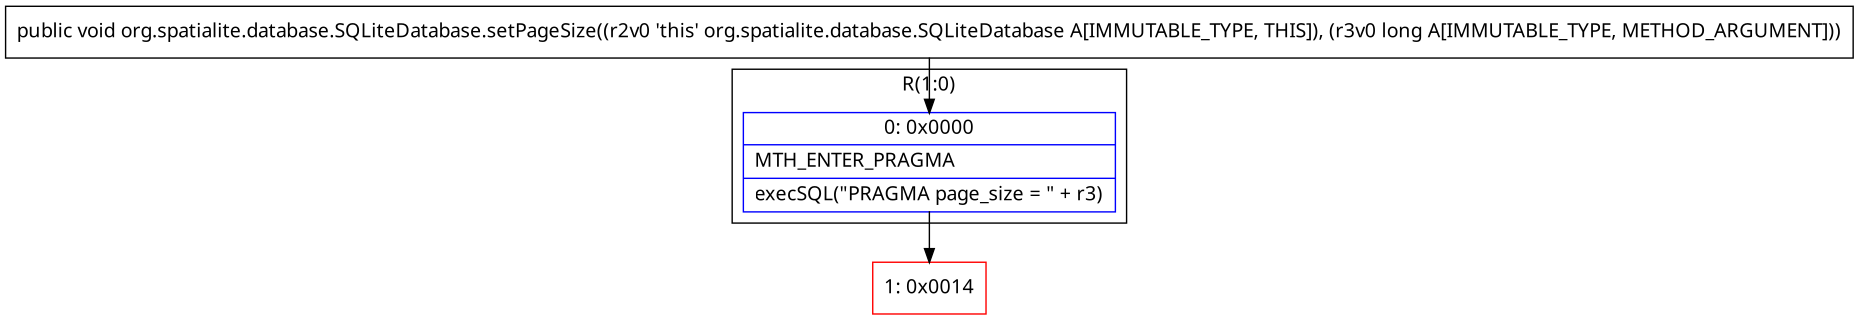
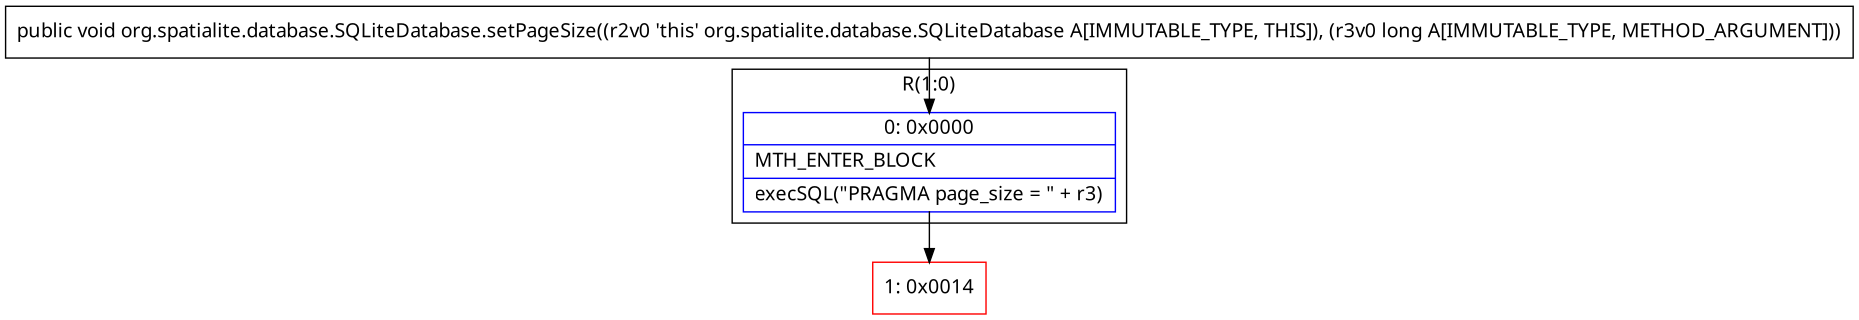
node "0: 0x0000": text "MTH_ENTER_PRAGMA" -> "MTH_ENTER_BLOCK"
